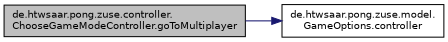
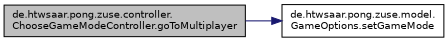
node "de.htwsaar.pong.zuse.model. GameOptions.controller": label "de.htwsaar.pong.zuse.model. GameOptions.controller" -> "de.htwsaar.pong.zuse.model. GameOptions.setGameMode"
